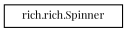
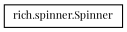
node "rich.rich.Spinner": label "rich.rich.Spinner" -> "rich.spinner.Spinner"
